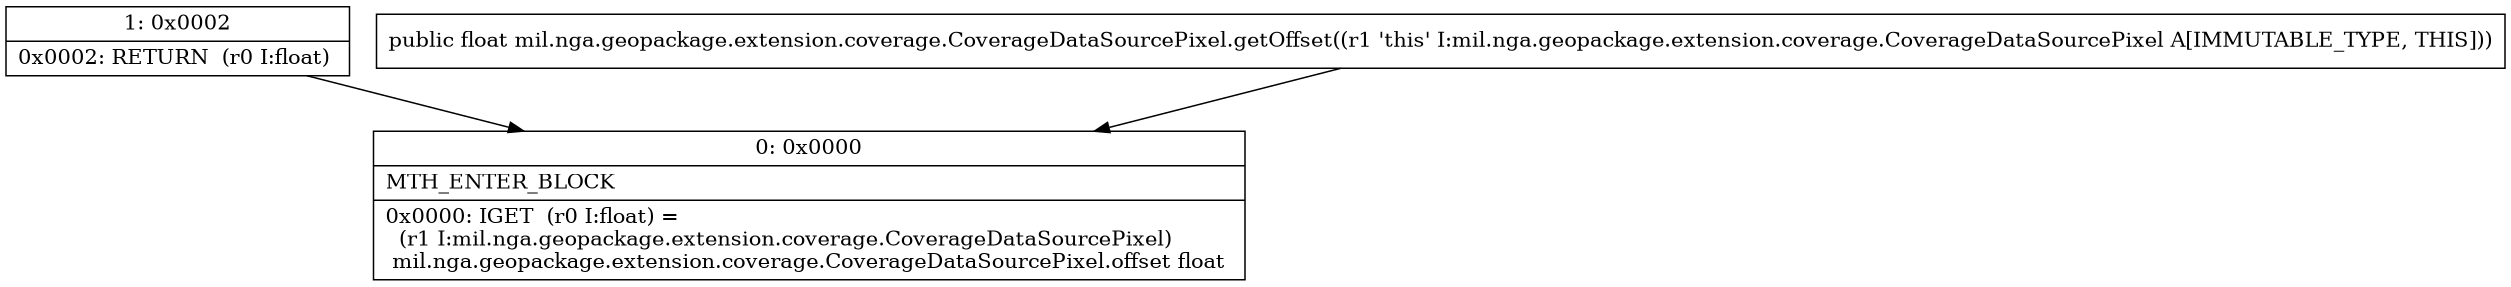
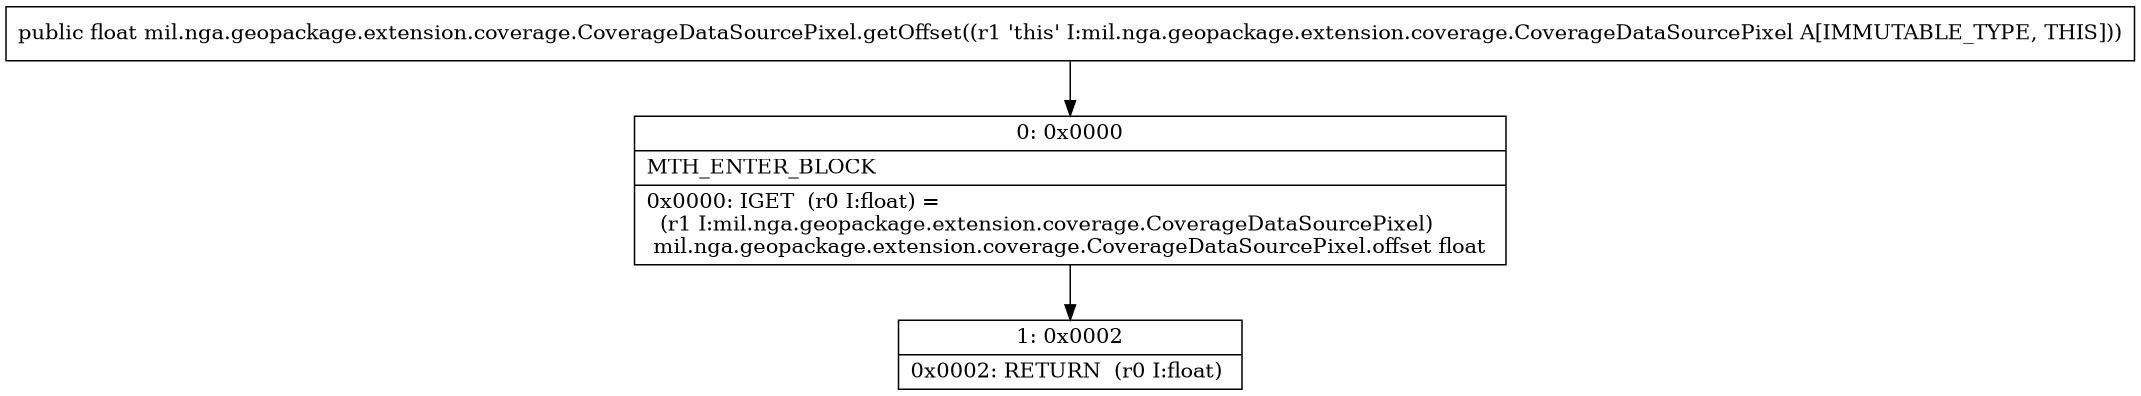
edge "1: 0x0002" -> "0: 0x0000": reversed
